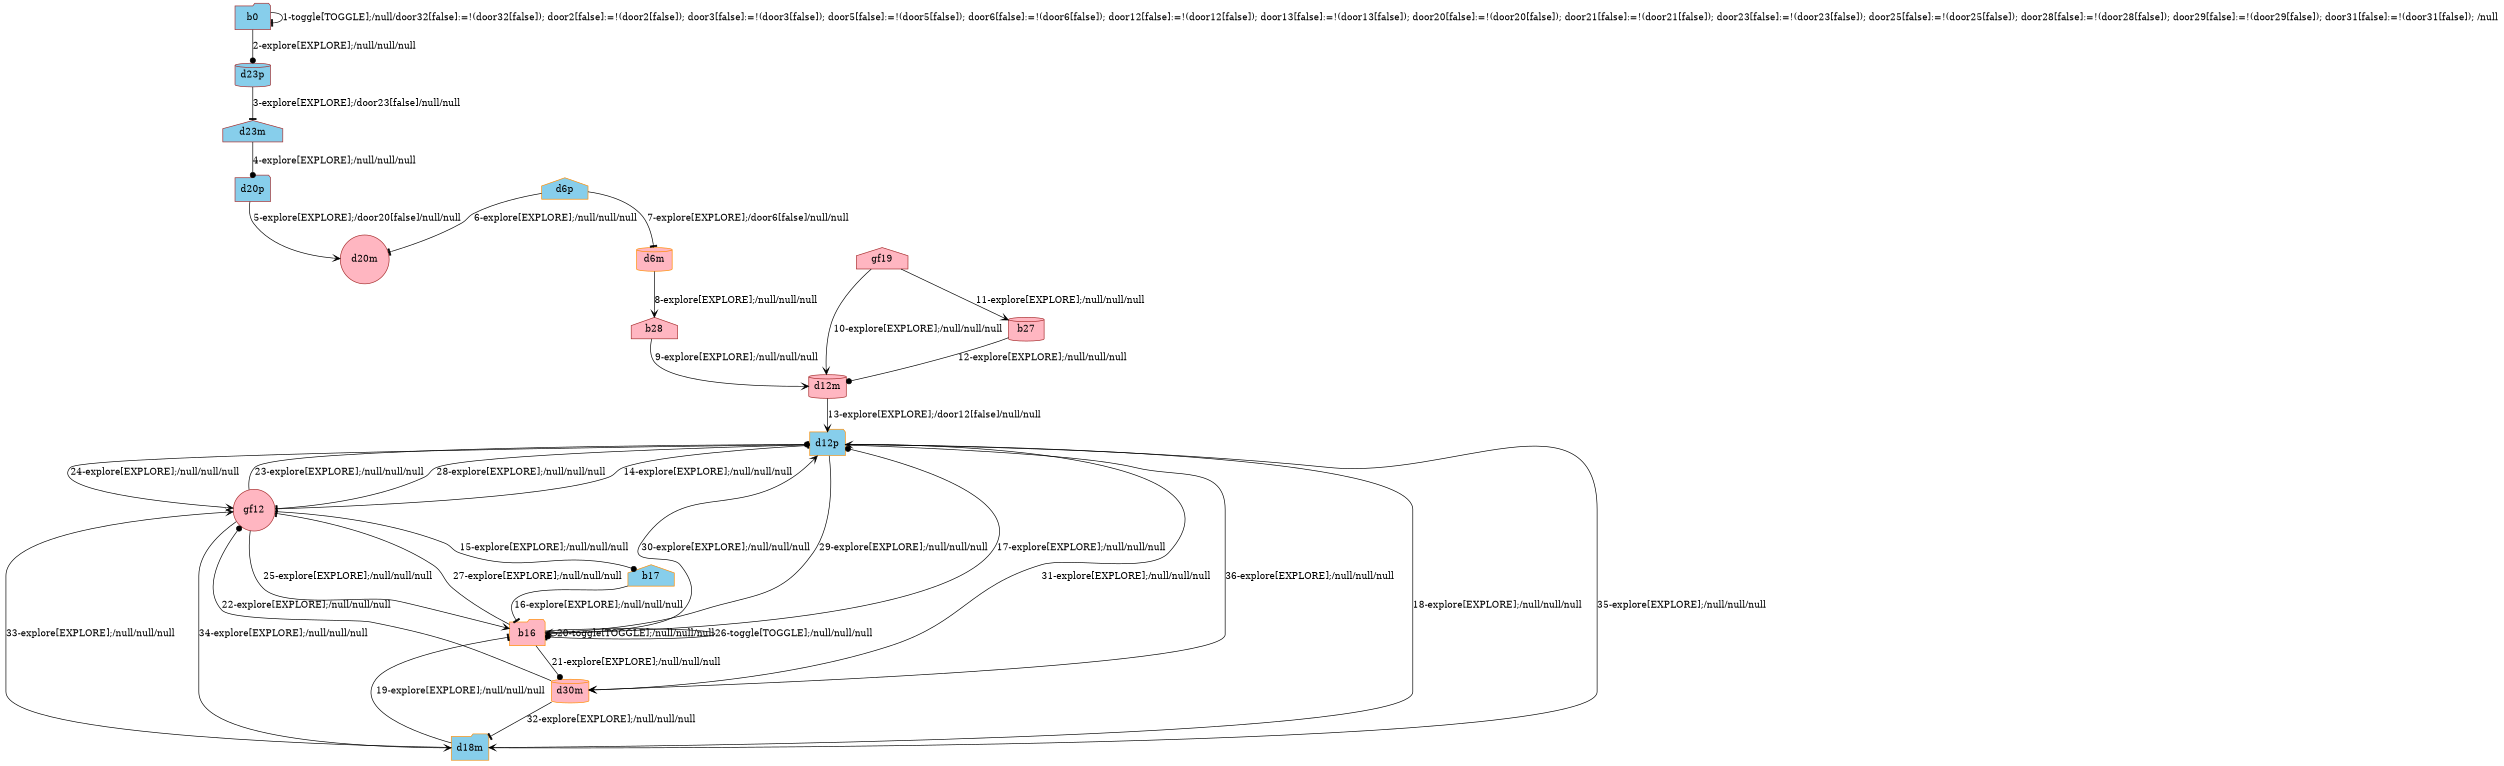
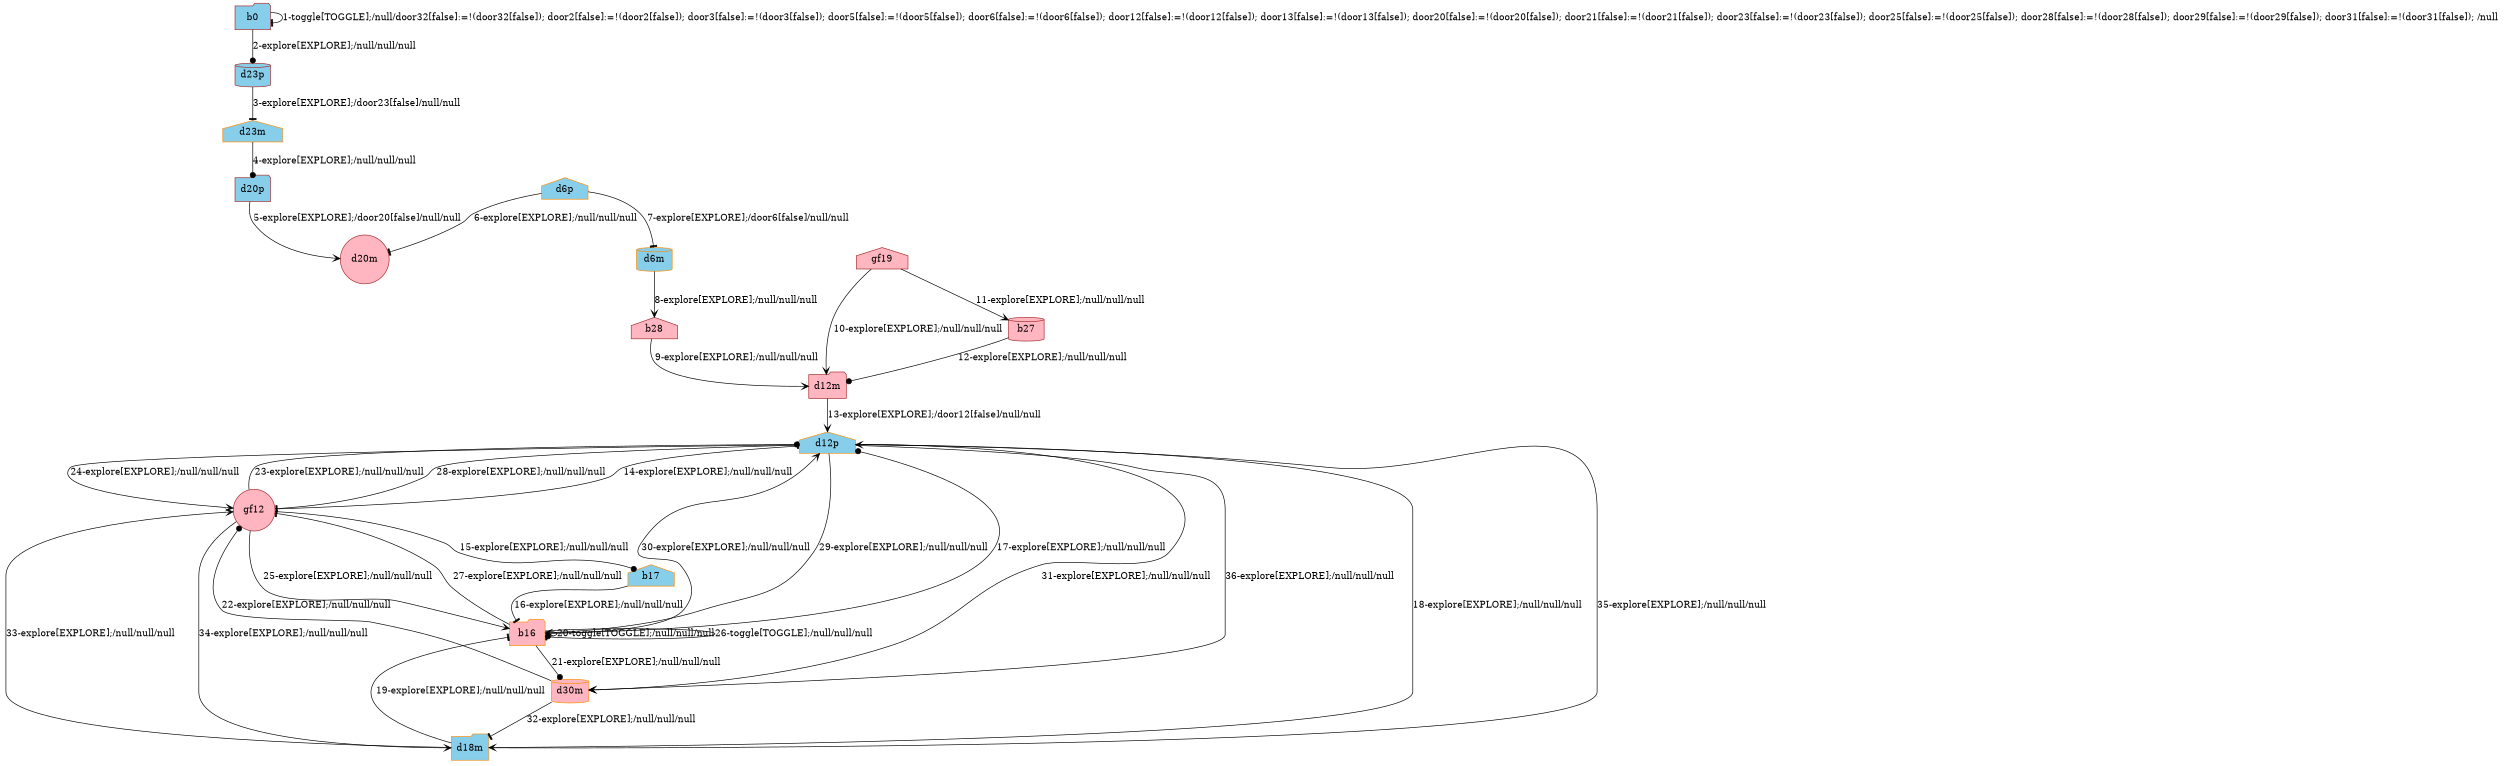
node "d23m": color brown -> darkorange
node "d6m": fillcolor lightpink -> skyblue
node "d12m": shape cylinder -> folder
node "d12p": shape folder -> house
